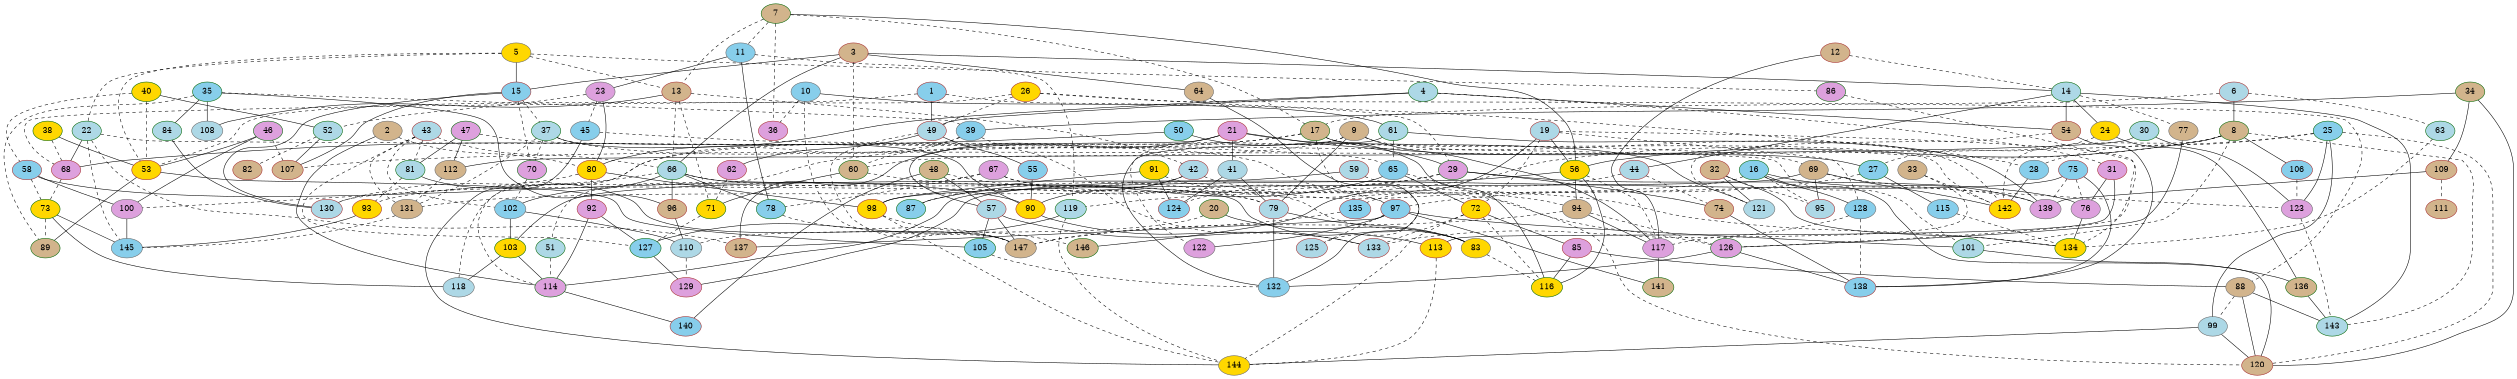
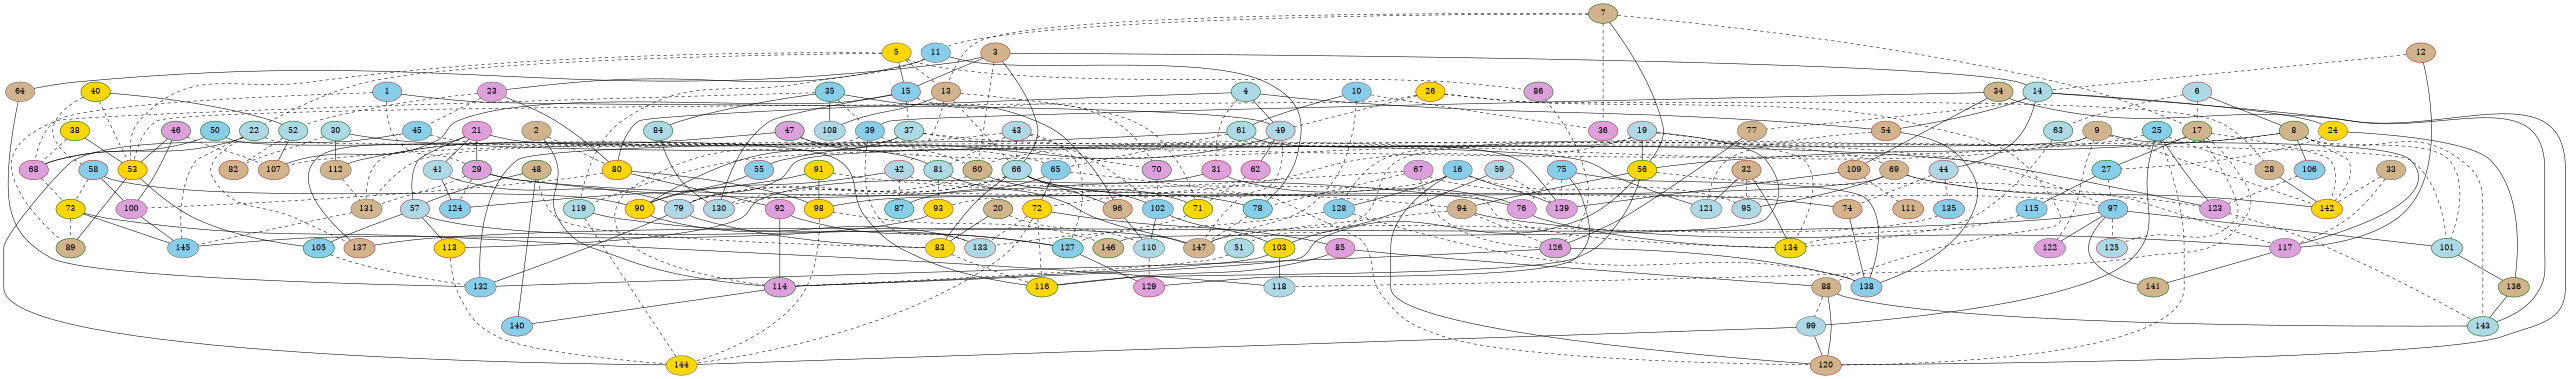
edge "30" -- "82": added
node "16": color darkgreen -> gray40
node "28": fillcolor skyblue -> tan
